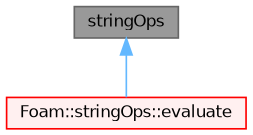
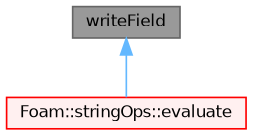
node "stringOps": label "stringOps" -> "writeField"
